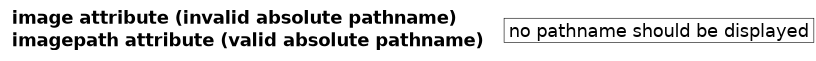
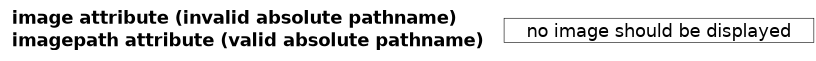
node "no pathname should be displayed": label "no pathname should be displayed" -> "no image should be displayed"
